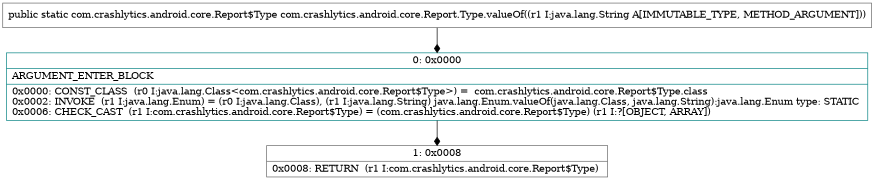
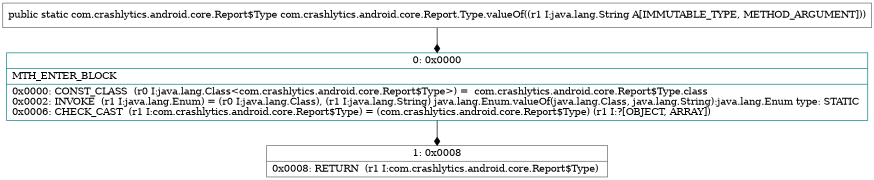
node "0: 0x0000": text "ARGUMENT_ENTER_BLOCK" -> "MTH_ENTER_BLOCK"
